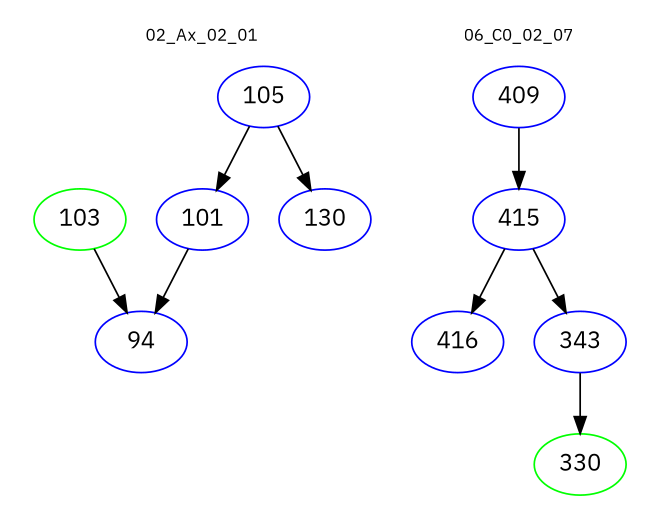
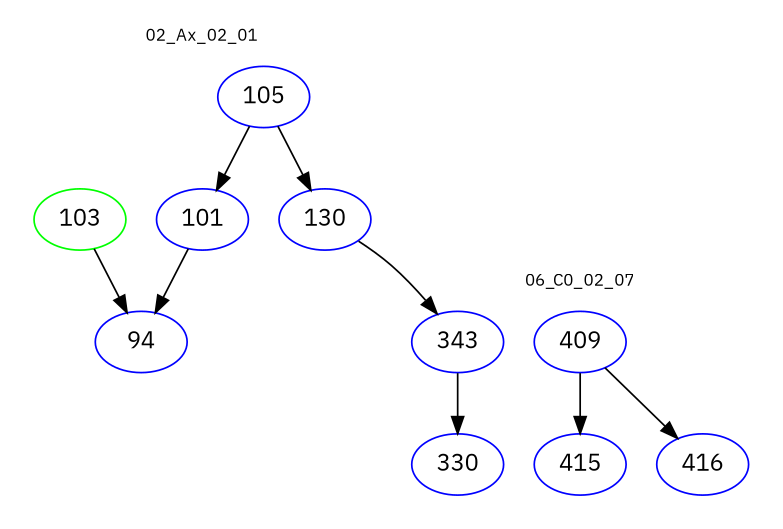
edge "415" -> "416": now "409" -> "416"
edge "415" -> "343": now "130" -> "343"
node "330": color green -> blue
